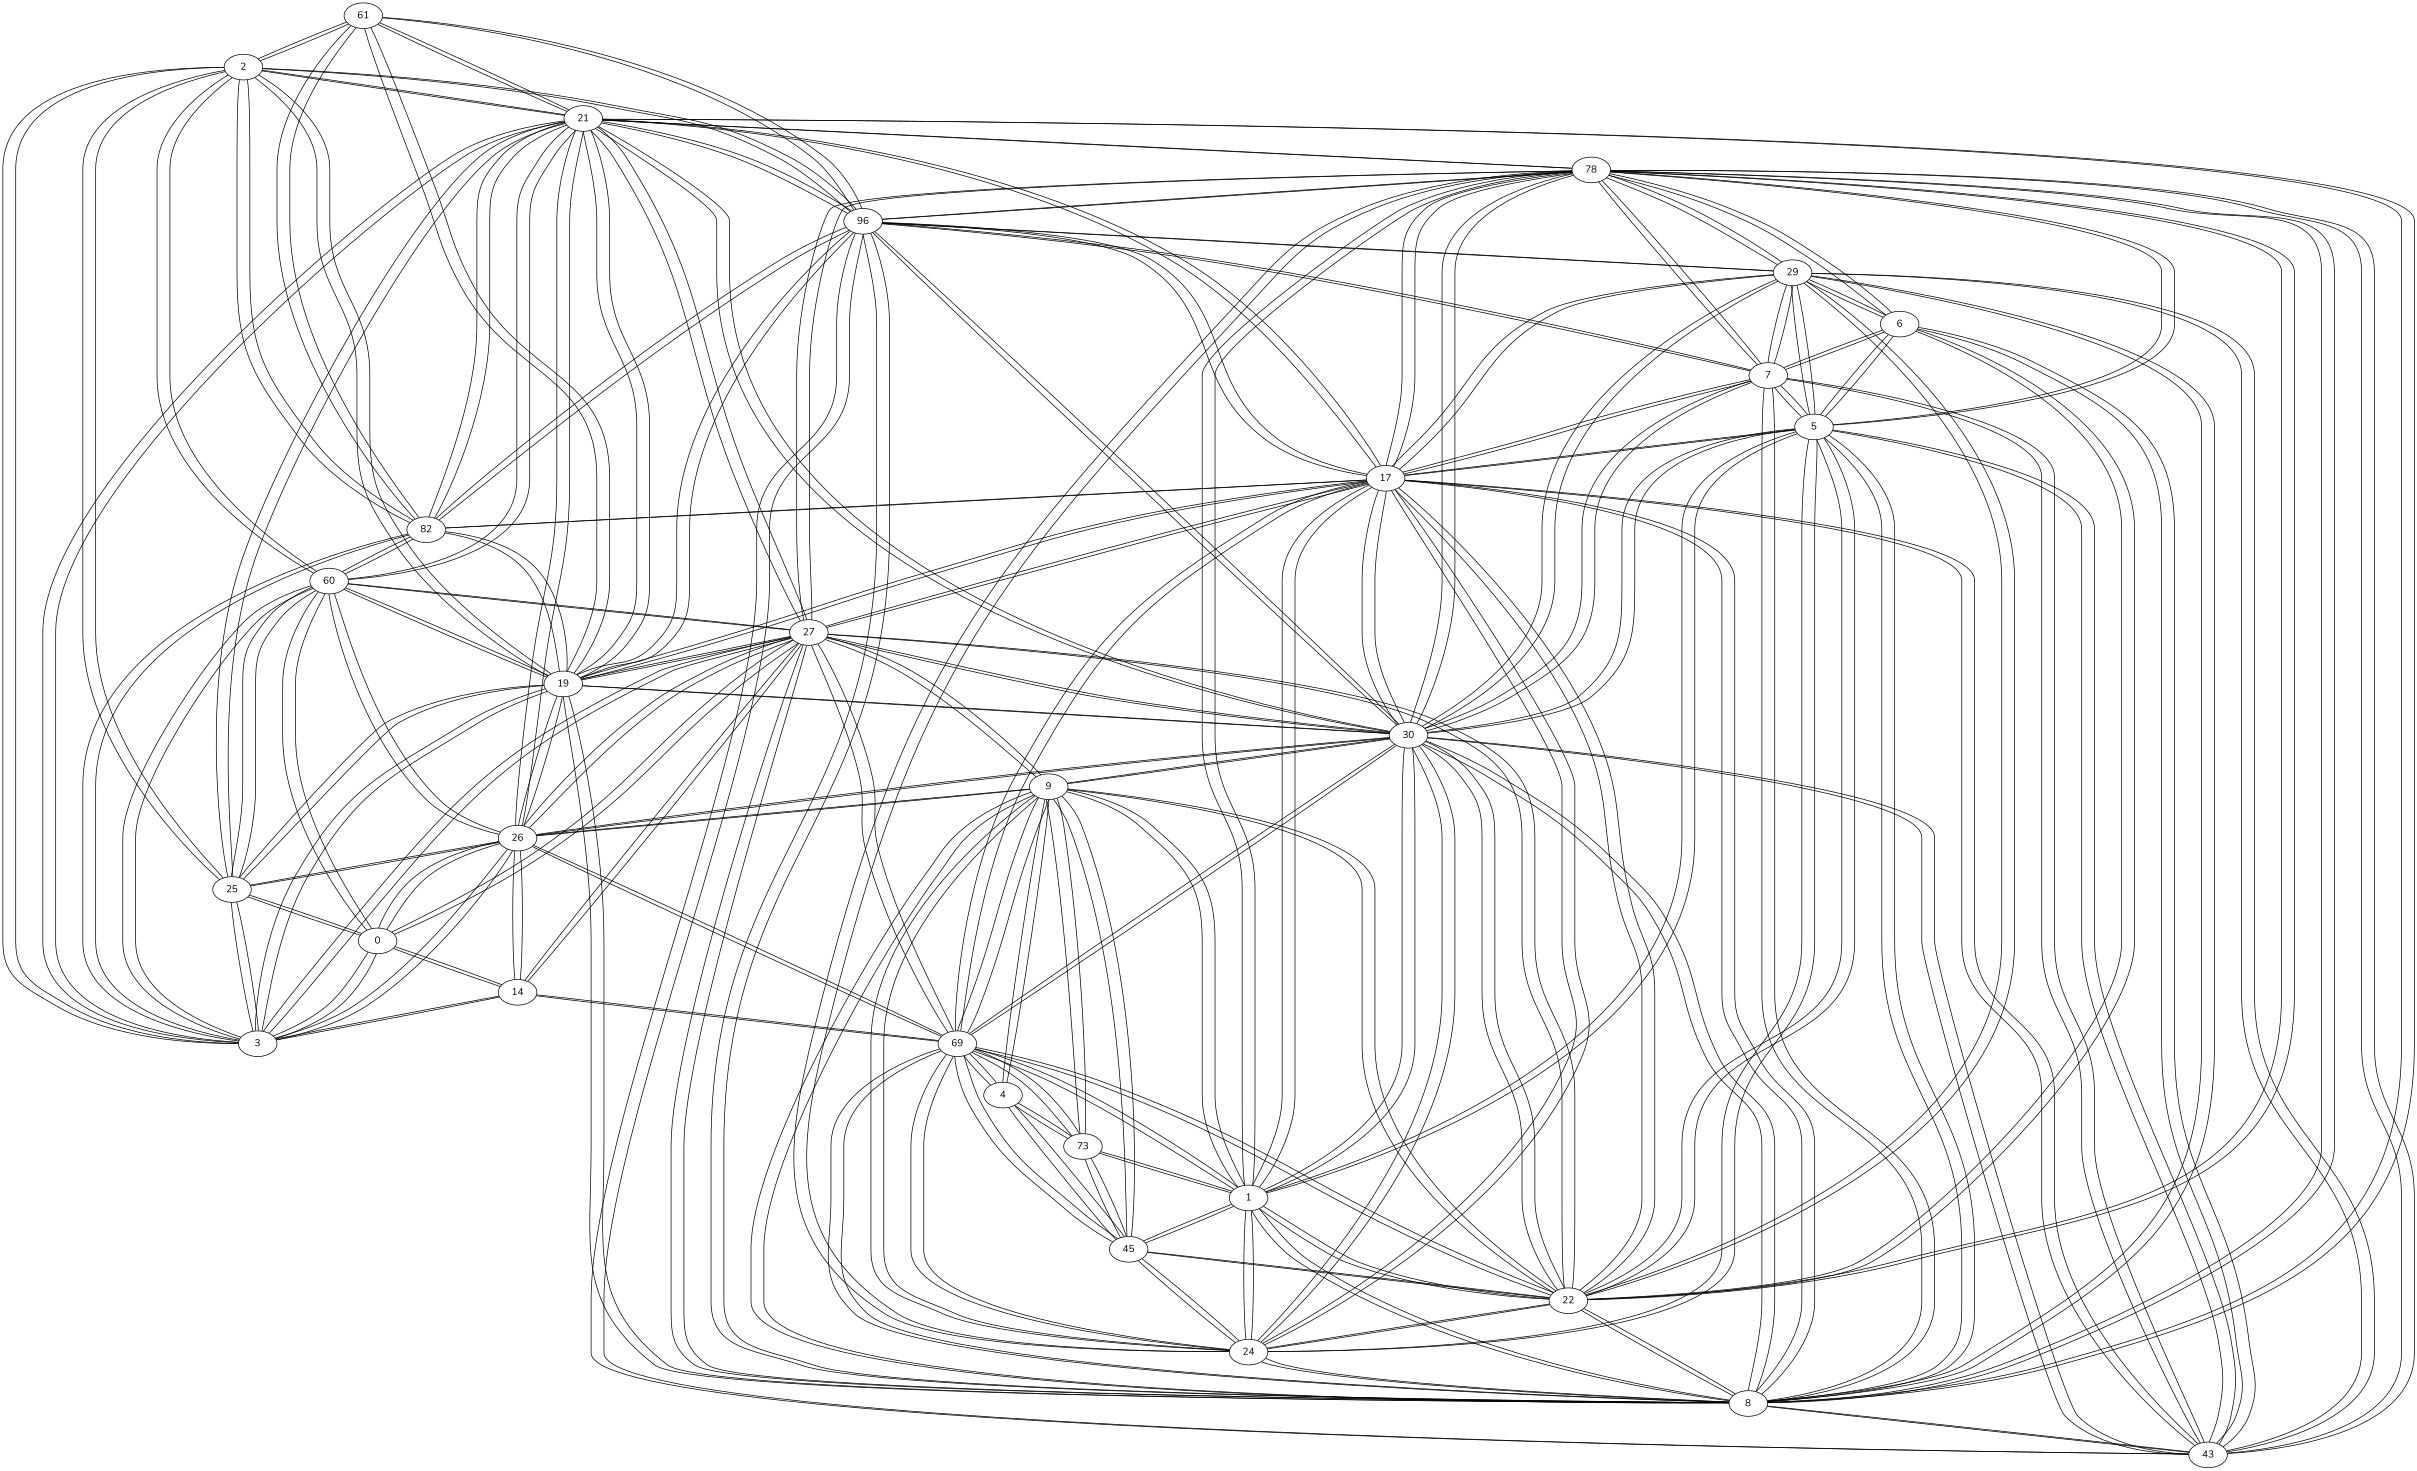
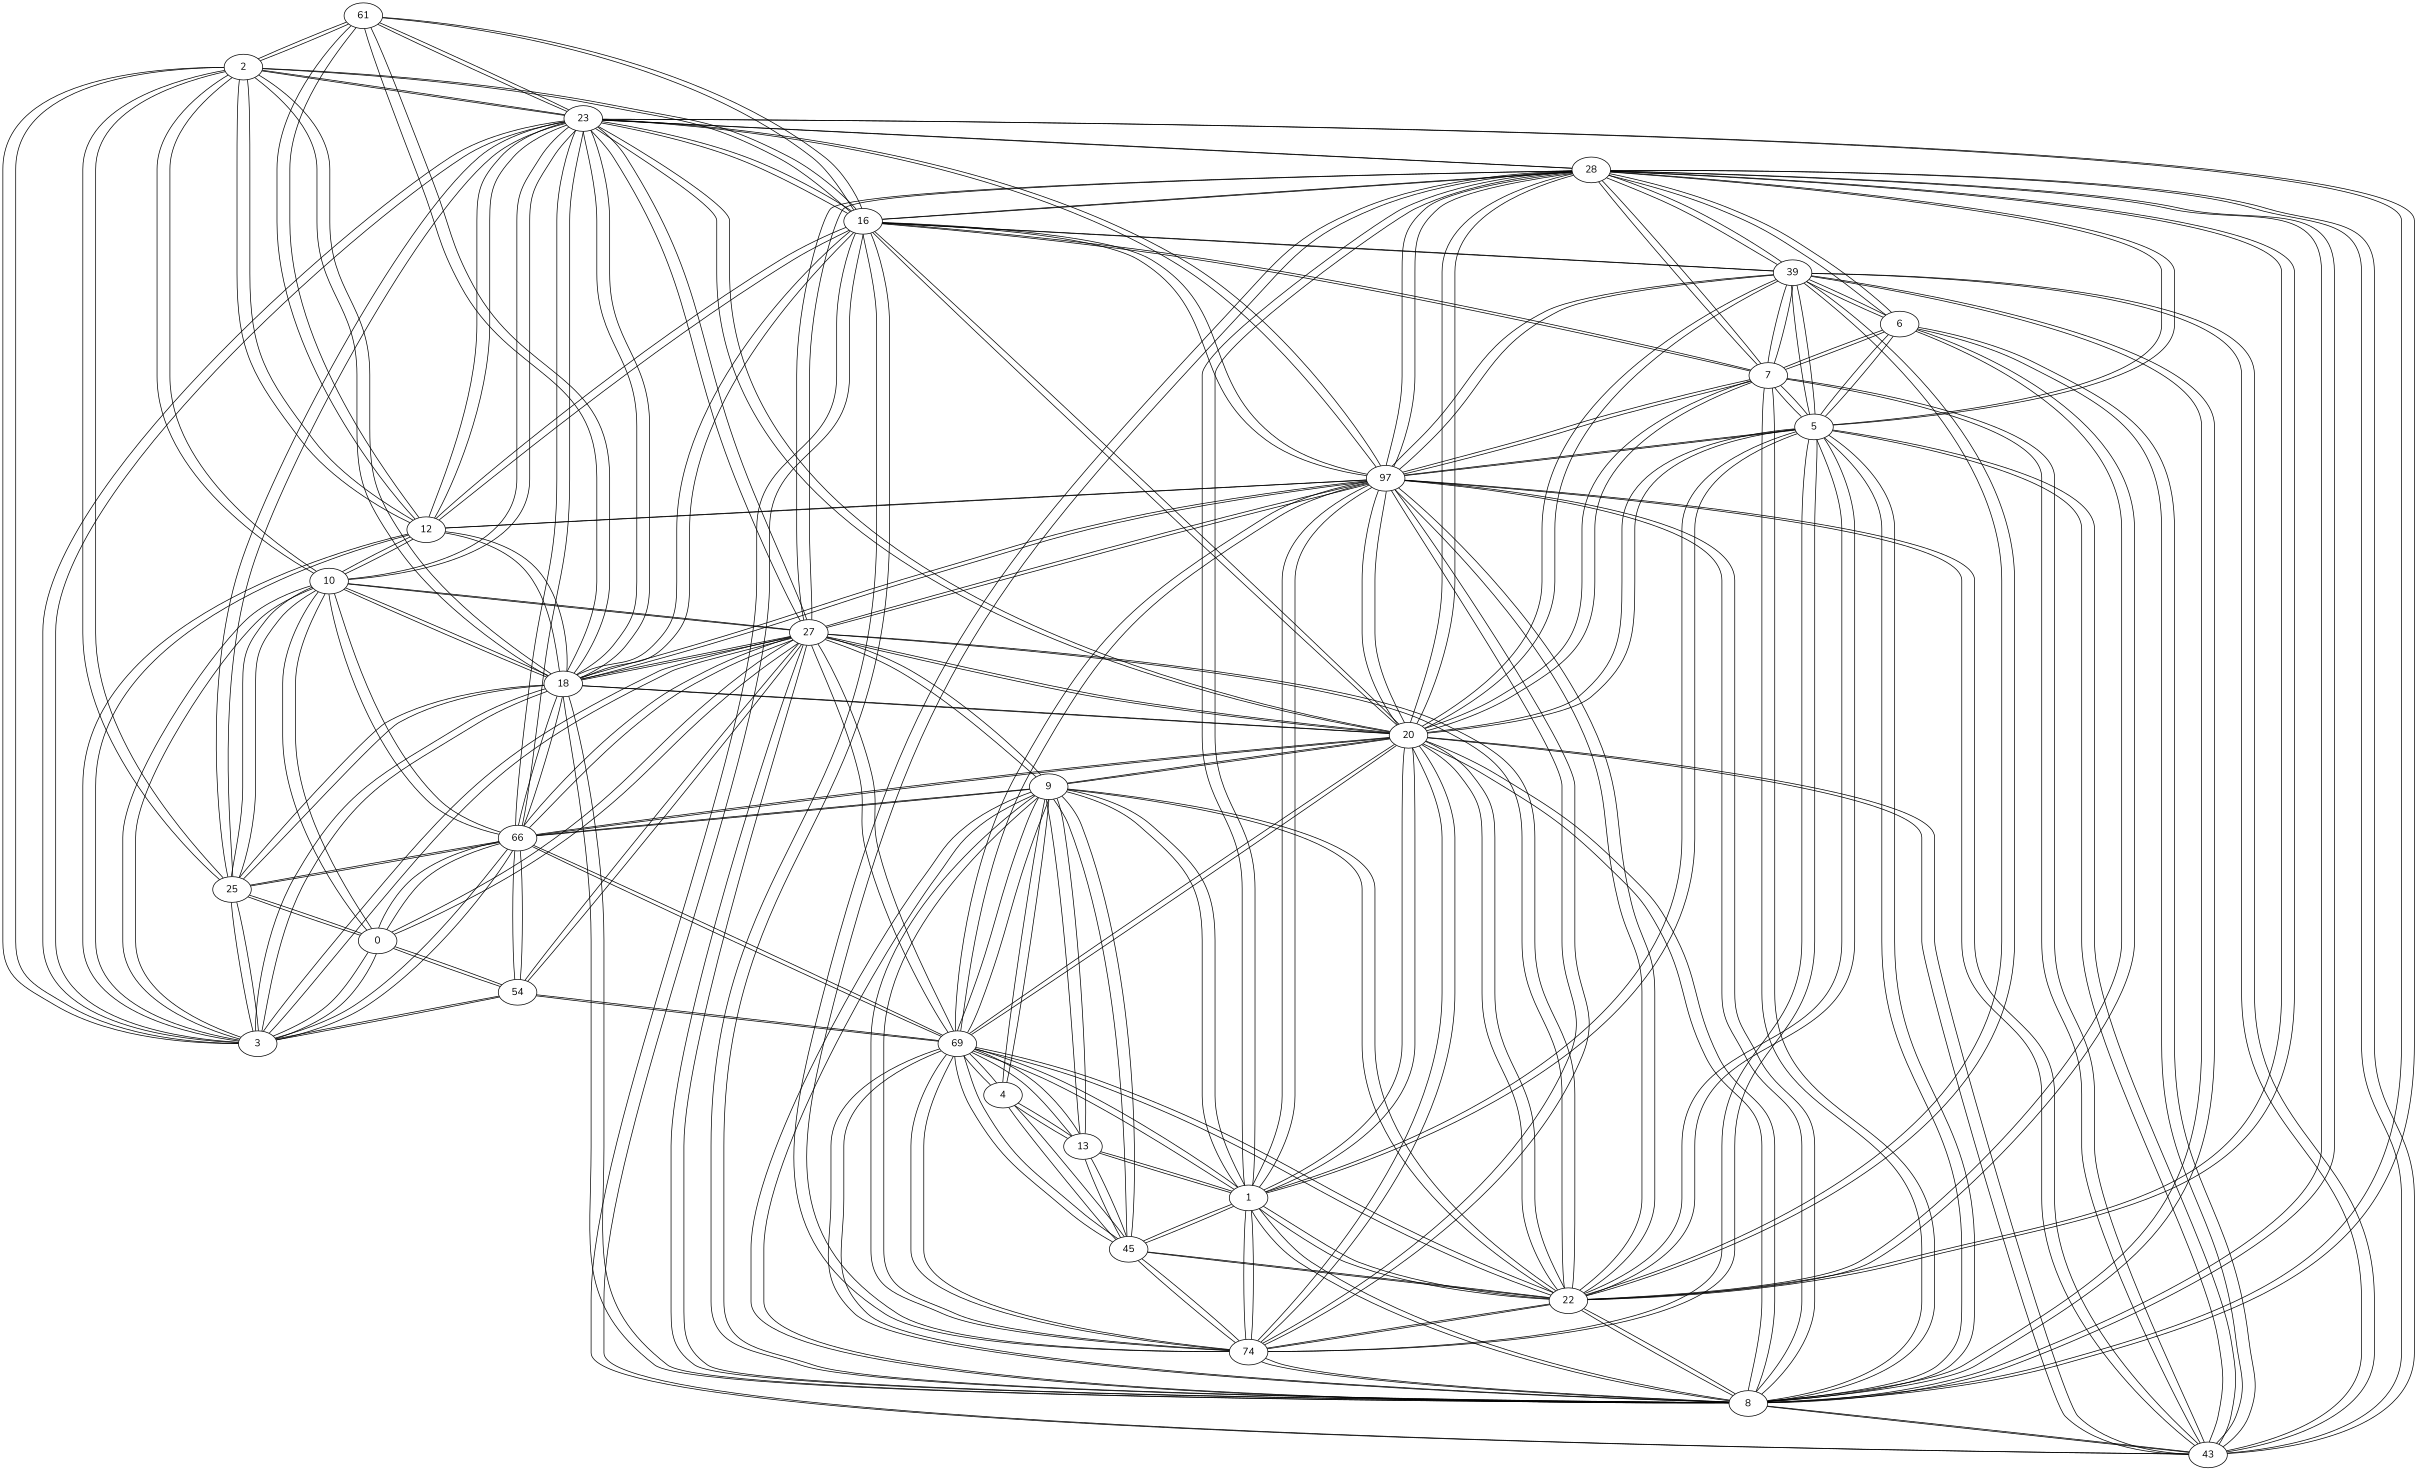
node "21": label "21" -> "23"
node "78": label "78" -> "28"
node "96": label "96" -> "16"
node "29": label "29" -> "39"
node "17": label "17" -> "97"
node "82": label "82" -> "12"
node "60": label "60" -> "10"
node "19": label "19" -> "18"
node "30": label "30" -> "20"
node "26": label "26" -> "66"
node "14": label "14" -> "54"
node "73": label "73" -> "13"
node "24": label "24" -> "74"
